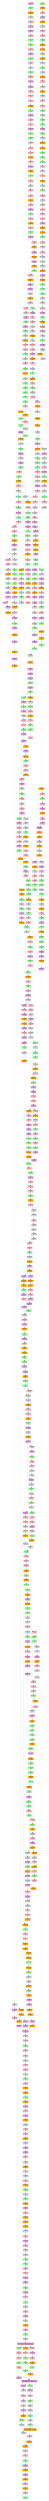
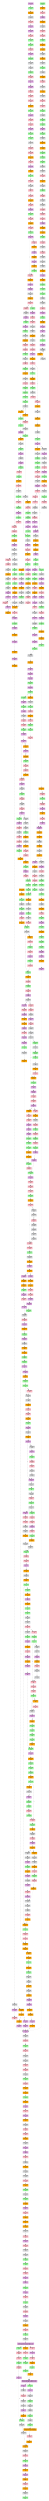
node "0x00478558 addl": fillcolor palegreen -> lightpink
